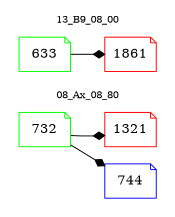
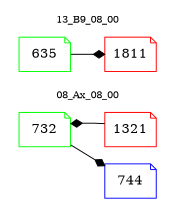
node "633": label "633" -> "635"
node "1861": label "1861" -> "1811"
cluster "08_Ax_08_80": label "08_Ax_08_80" -> "08_Ax_08_00"
edge "732" -> "1321": reversed
